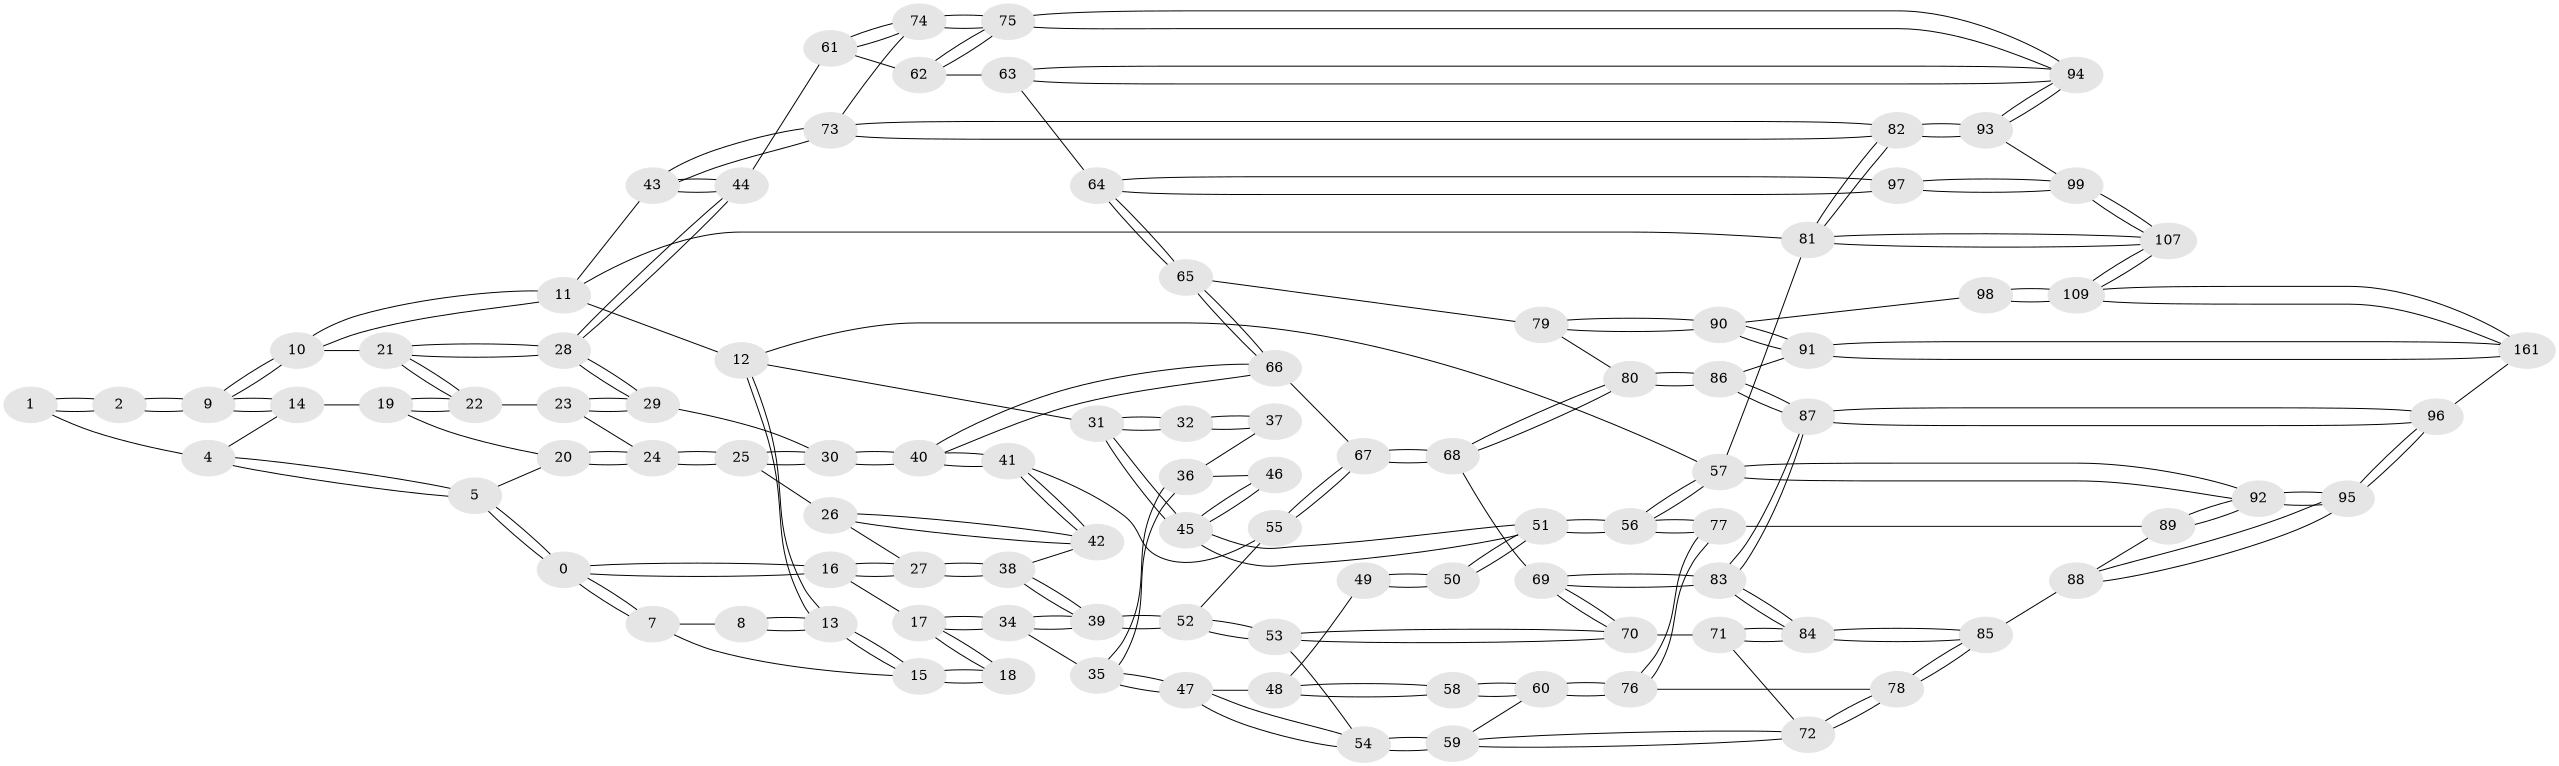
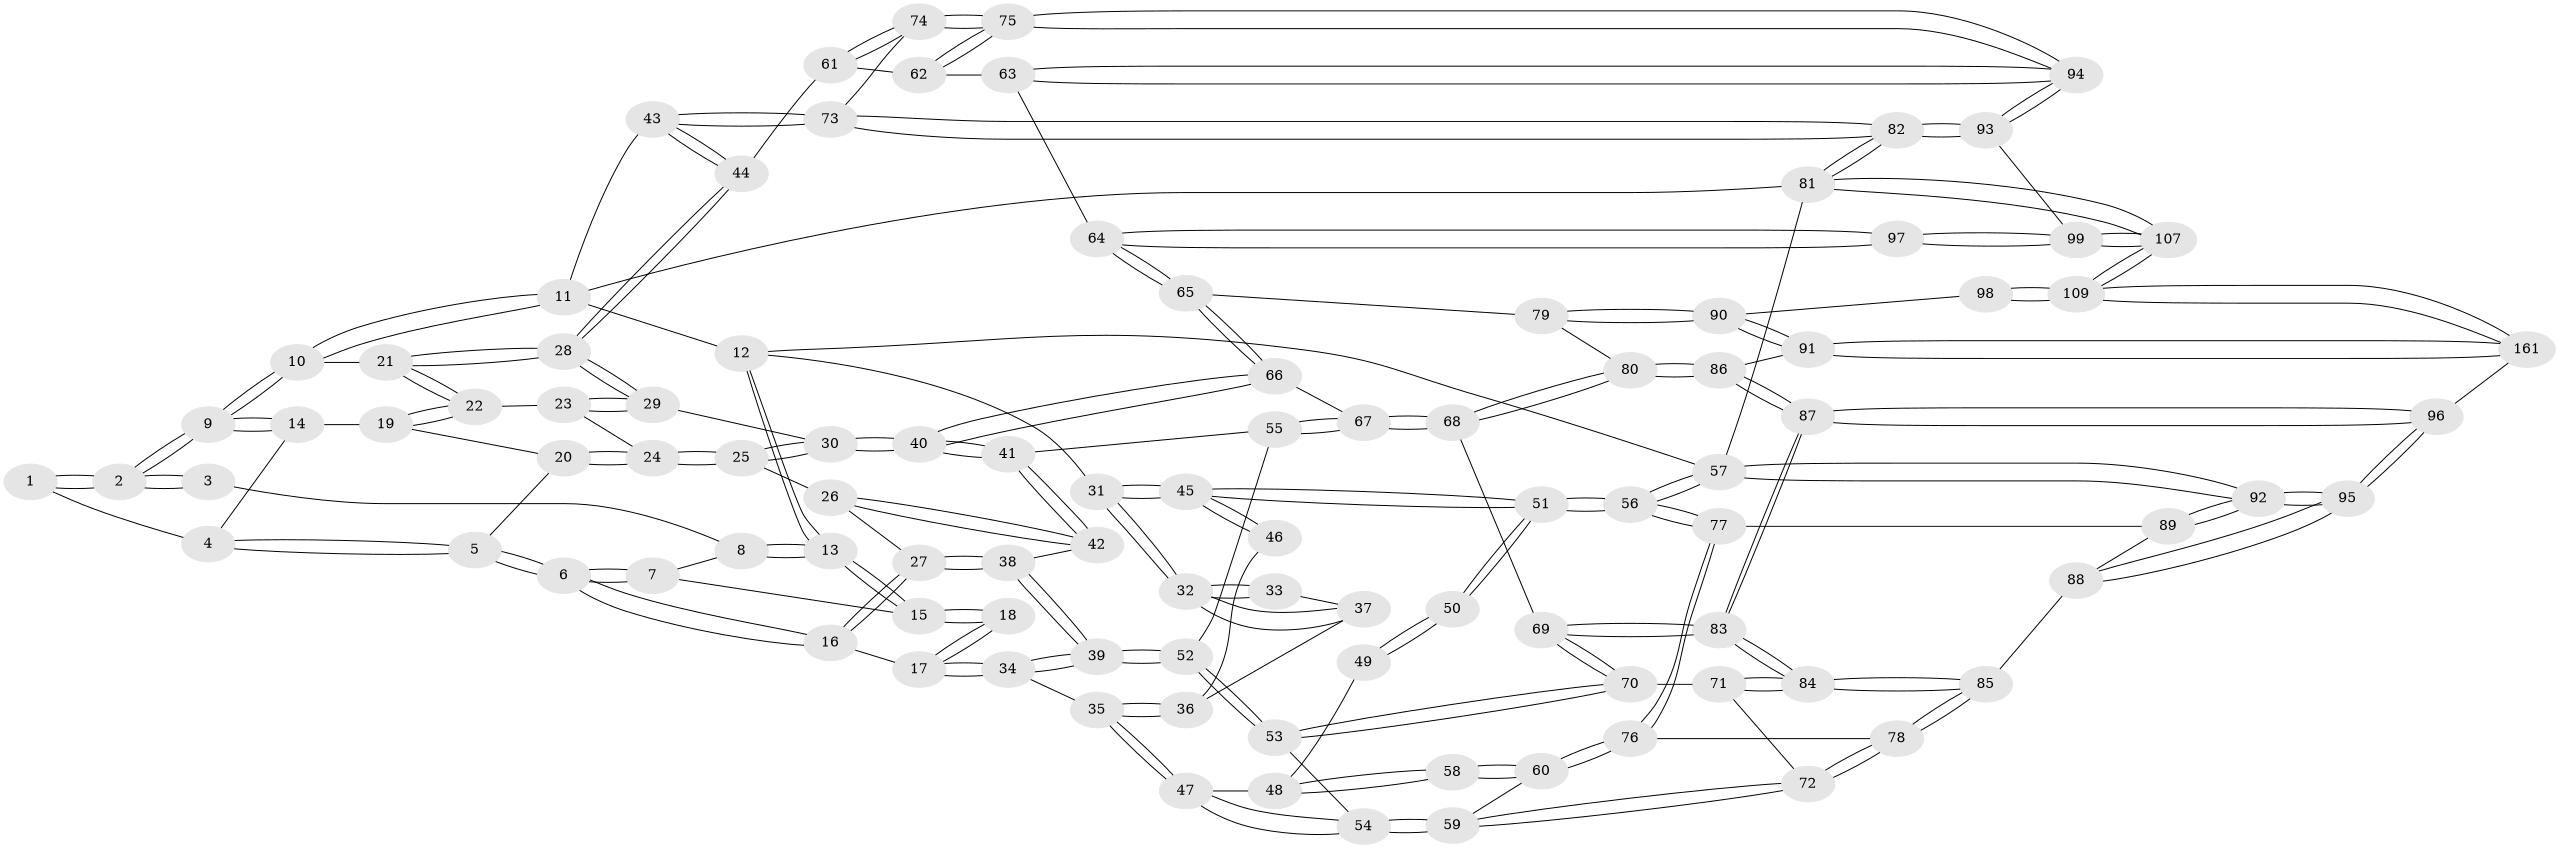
node "3": added
node "0": label "0" -> "6"
node "33": added
